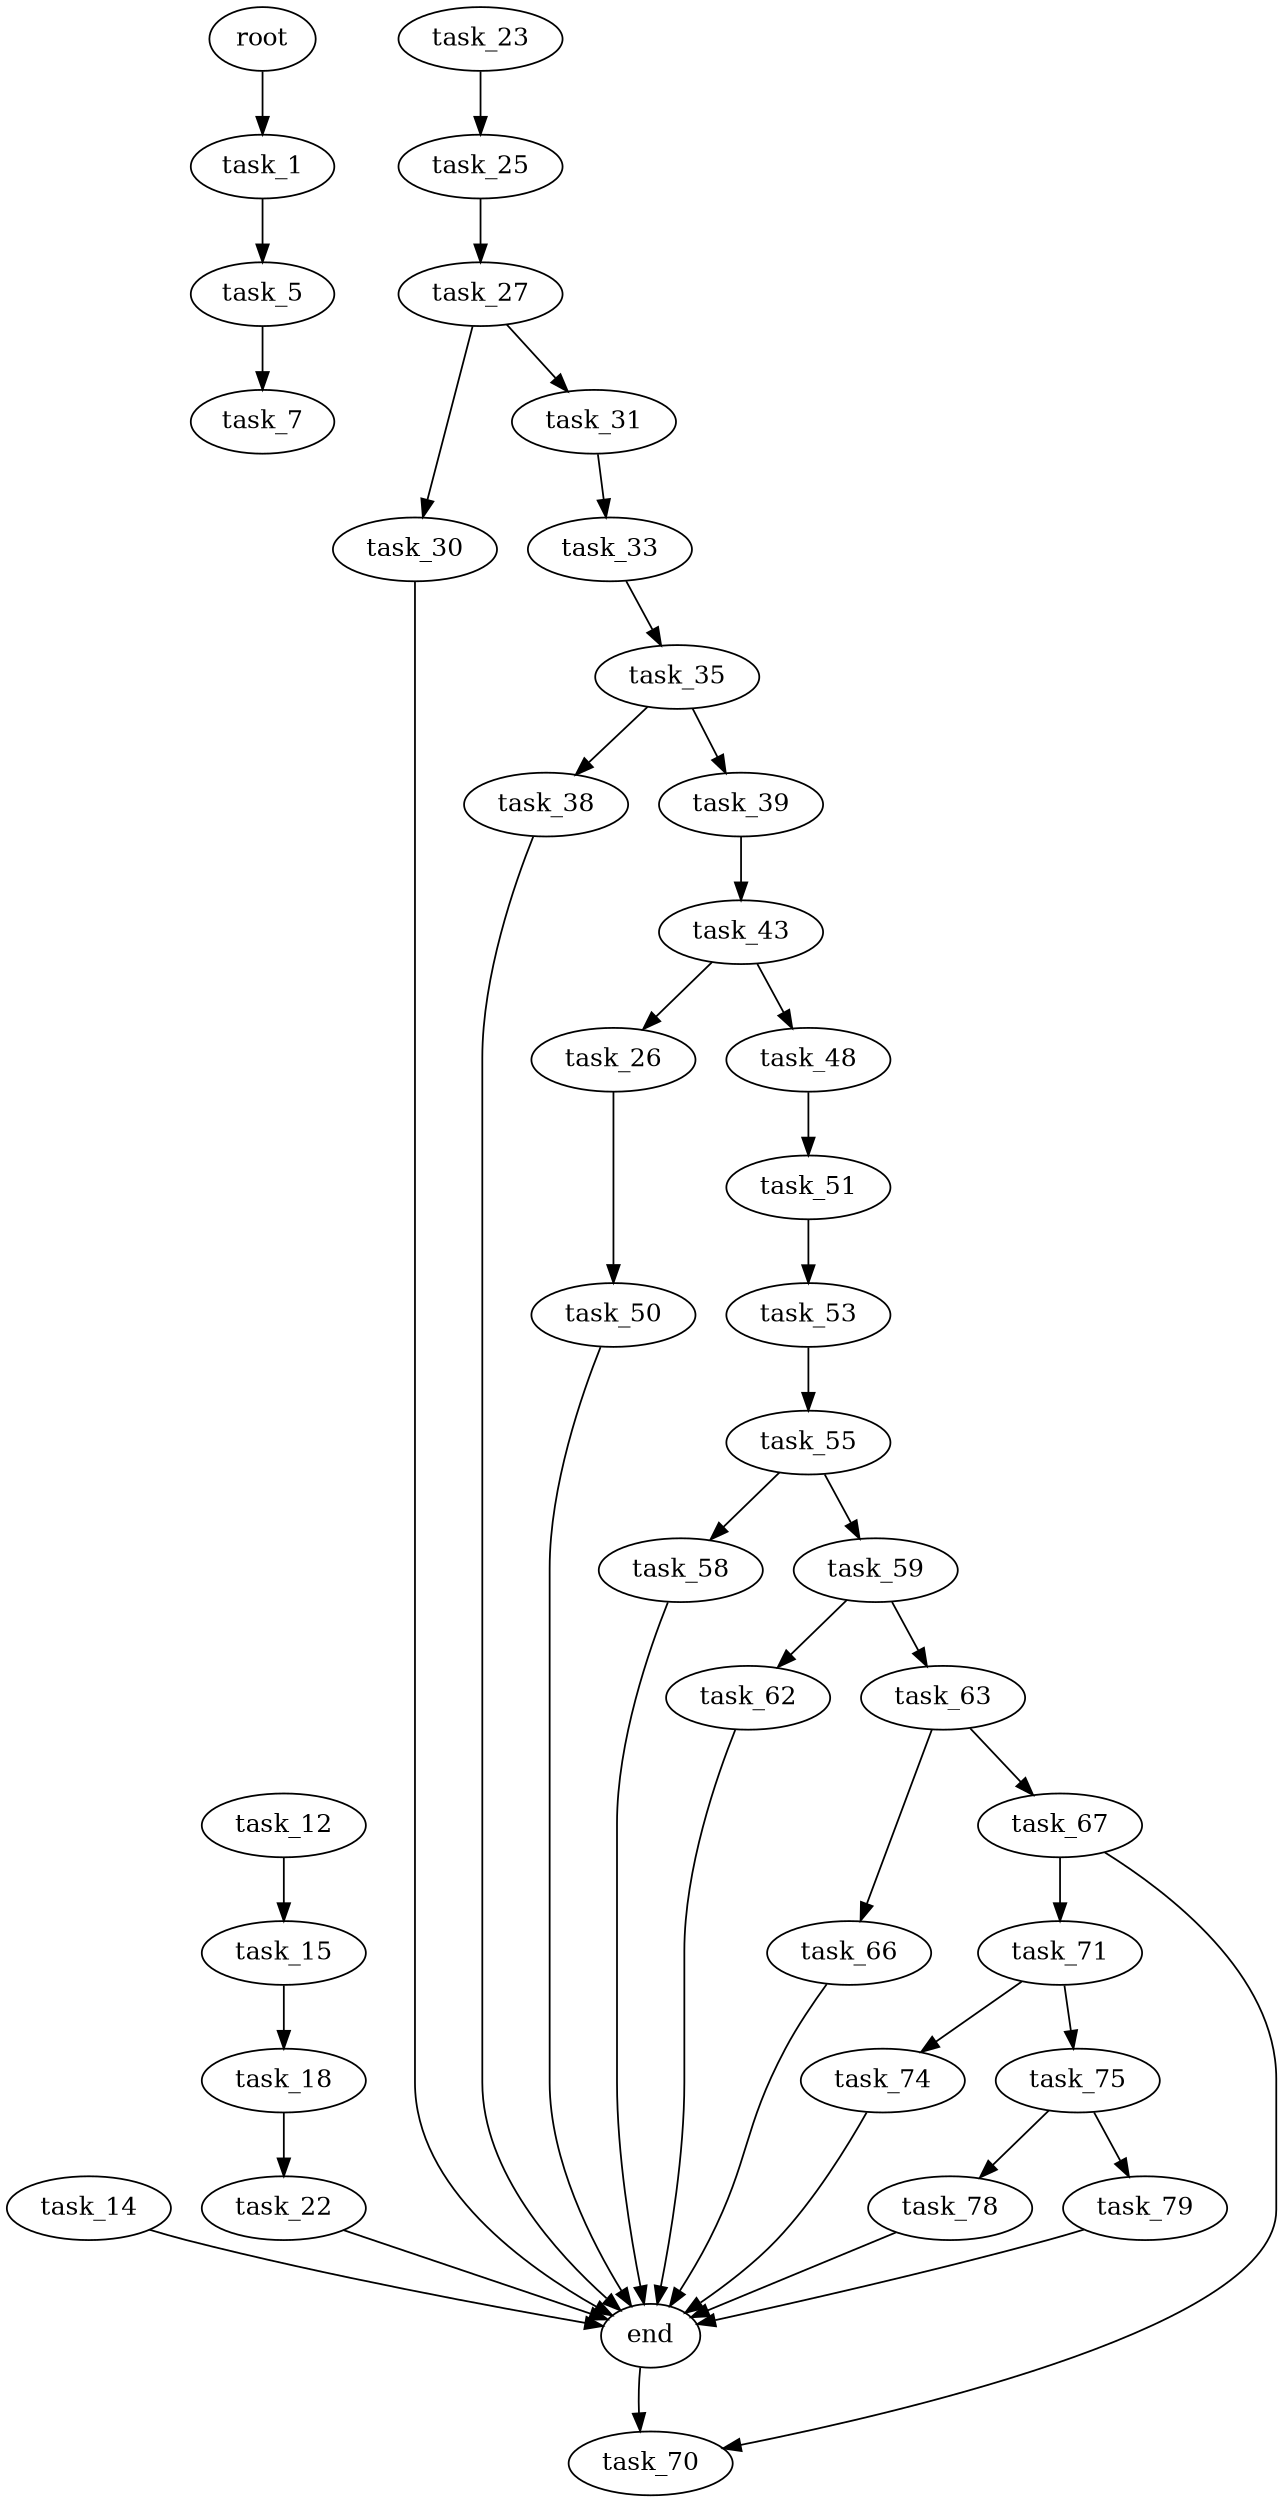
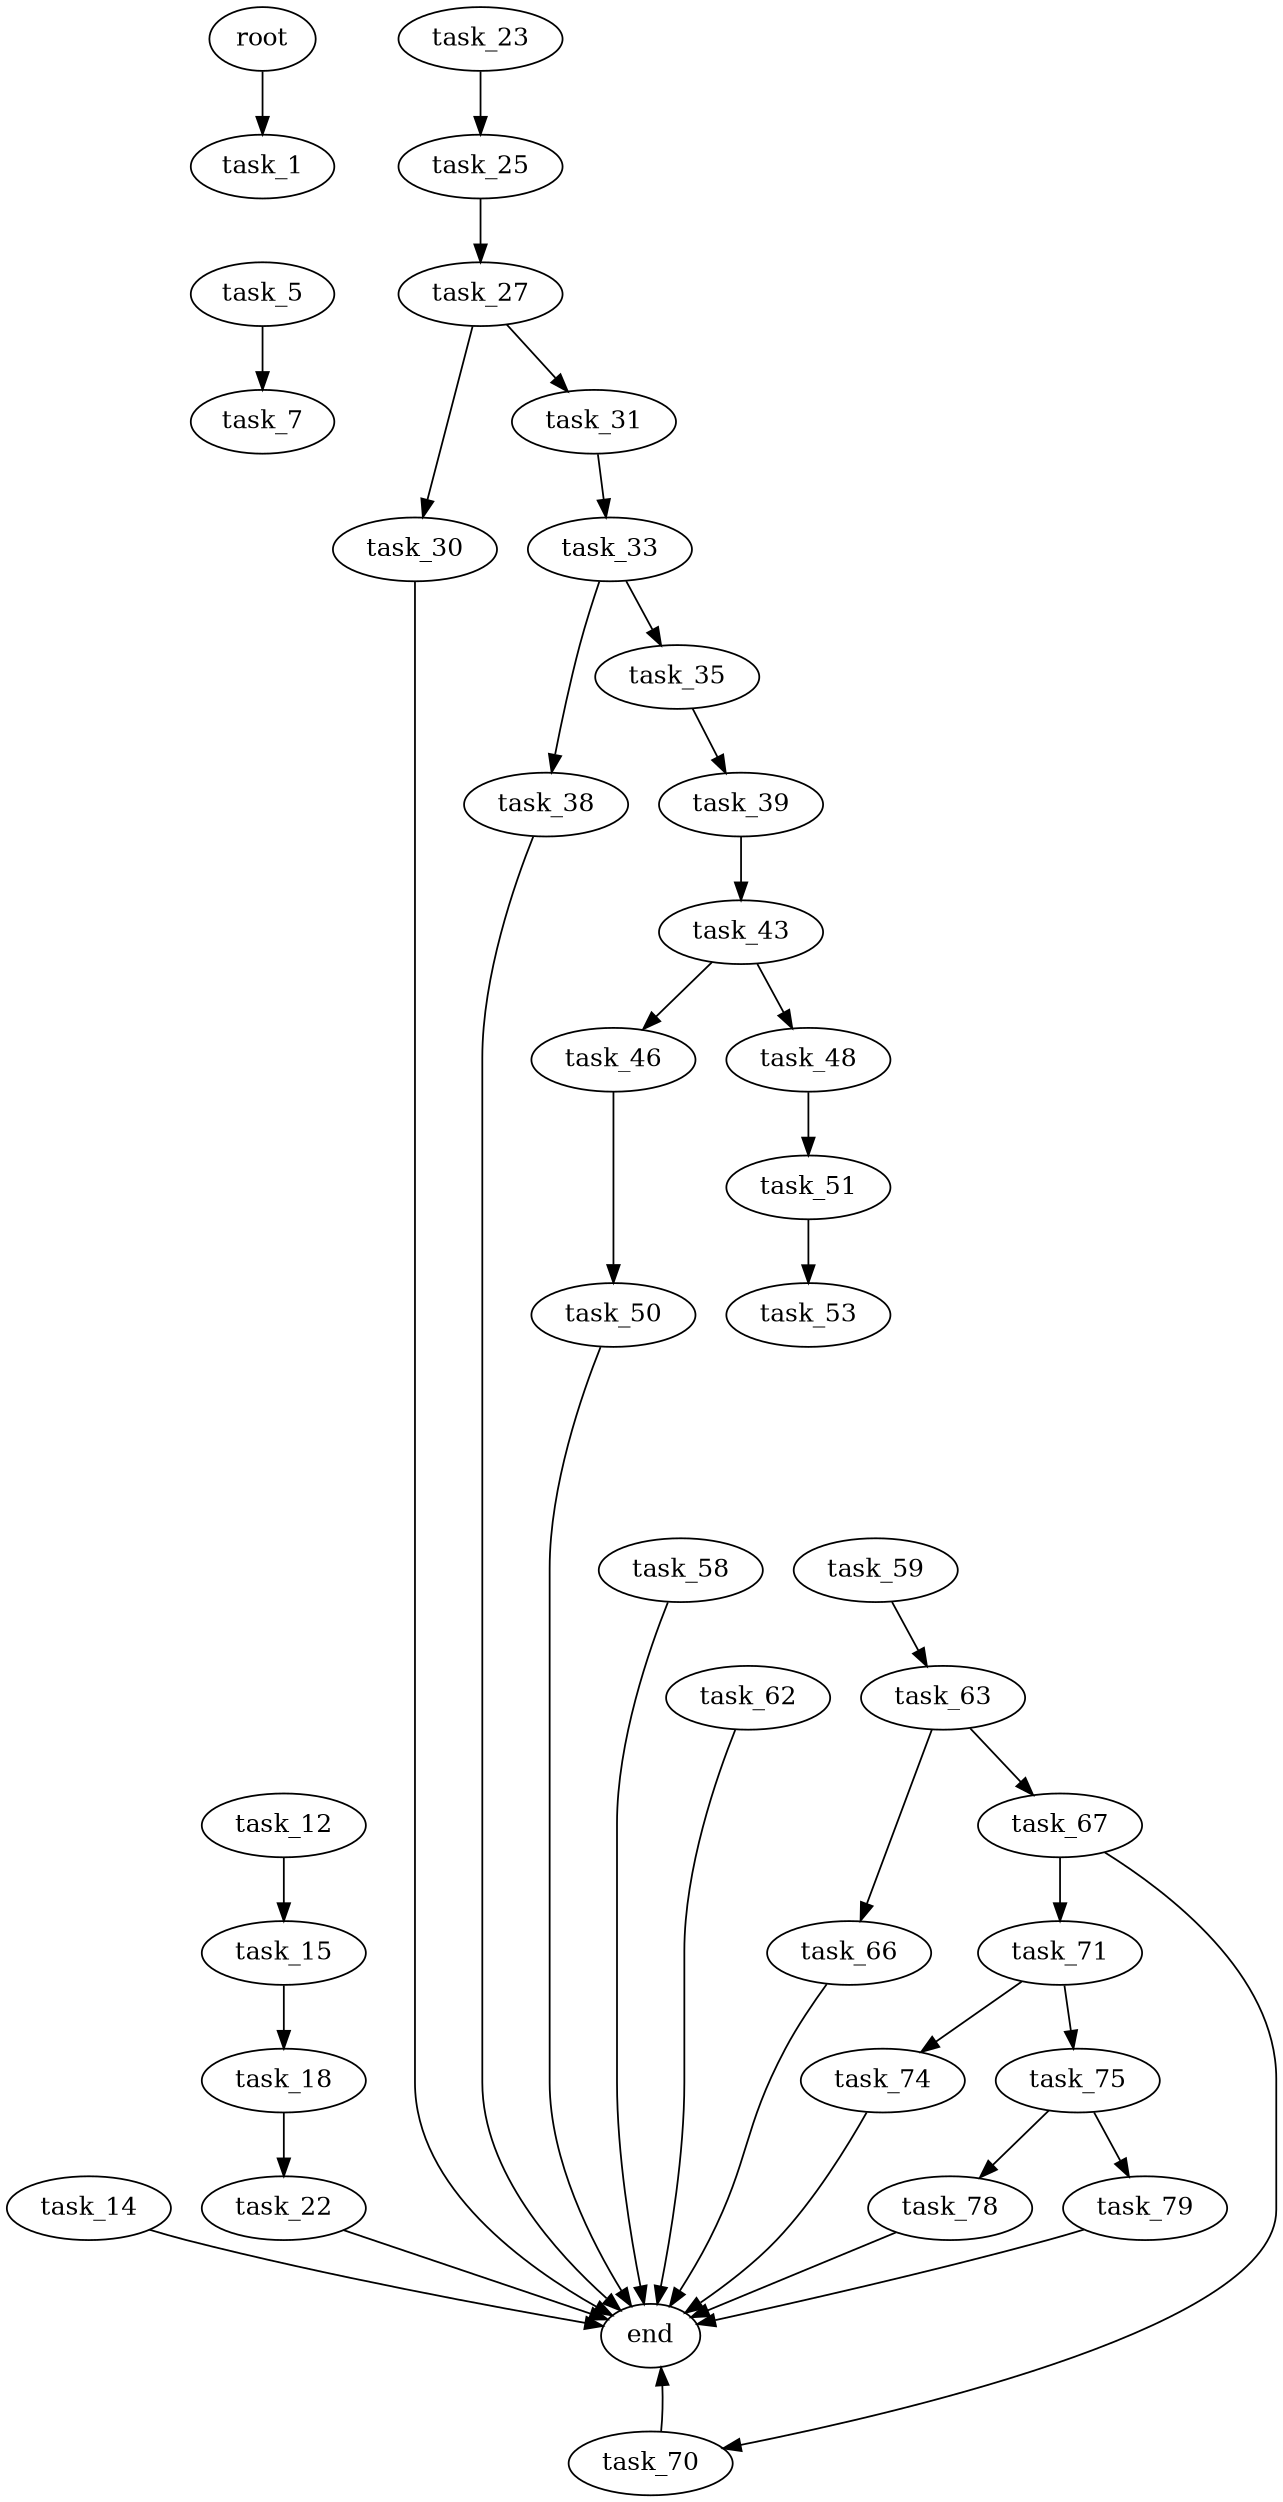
edge "task_1" -> "task_5": removed
edge "task_35" -> "task_38": now "task_33" -> "task_38"
node "task_26": label "task_26" -> "task_46"
node "task_55": removed
edge "task_59" -> "task_62": removed
edge "end" -> "task_70": reversed
